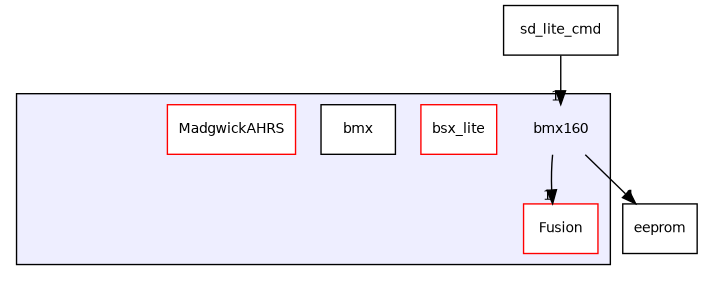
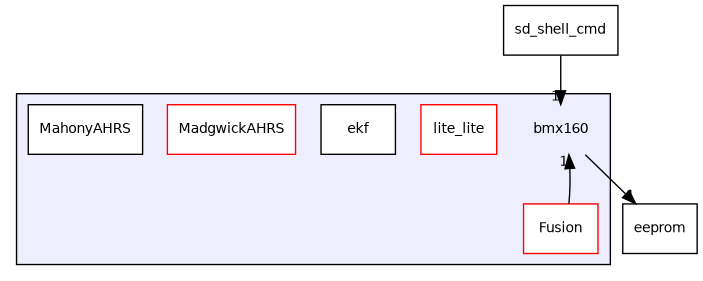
node "sd_lite_cmd": label "sd_lite_cmd" -> "sd_shell_cmd"
node "MahonyAHRS": added
node "bmx": label "bmx" -> "ekf"
node "bsx_lite": label "bsx_lite" -> "lite_lite"
edge "bmx160" -> "Fusion": reversed
